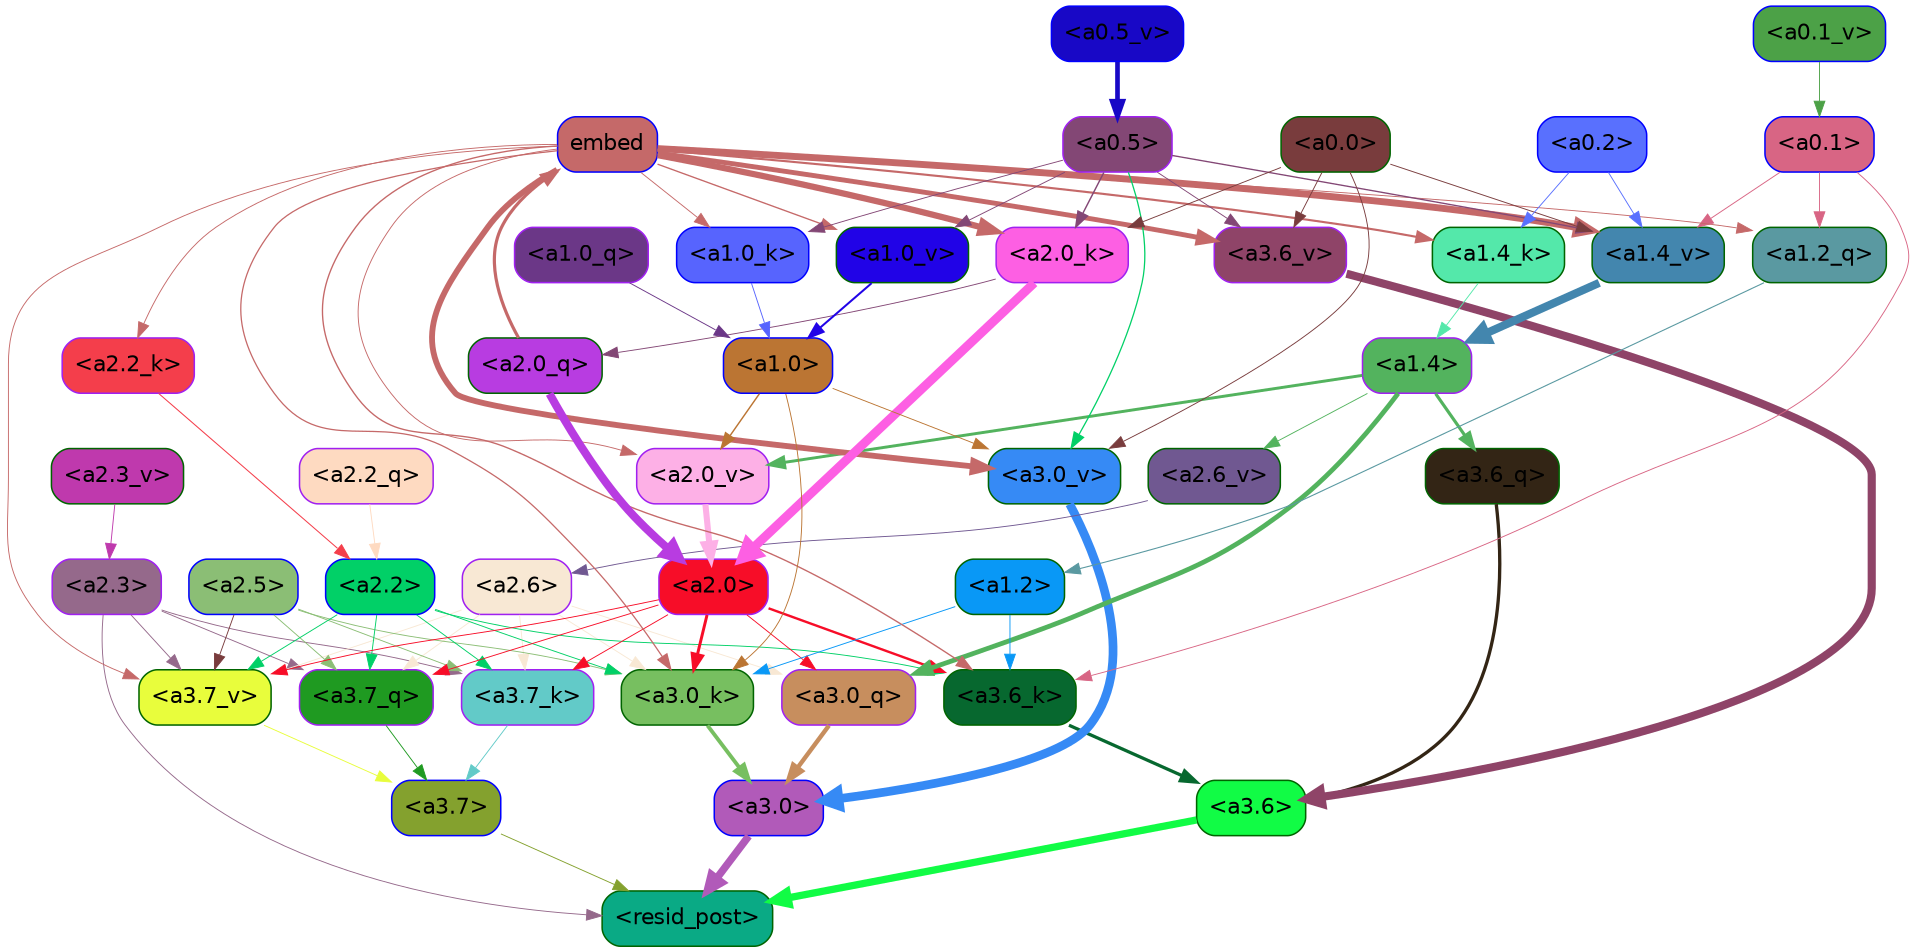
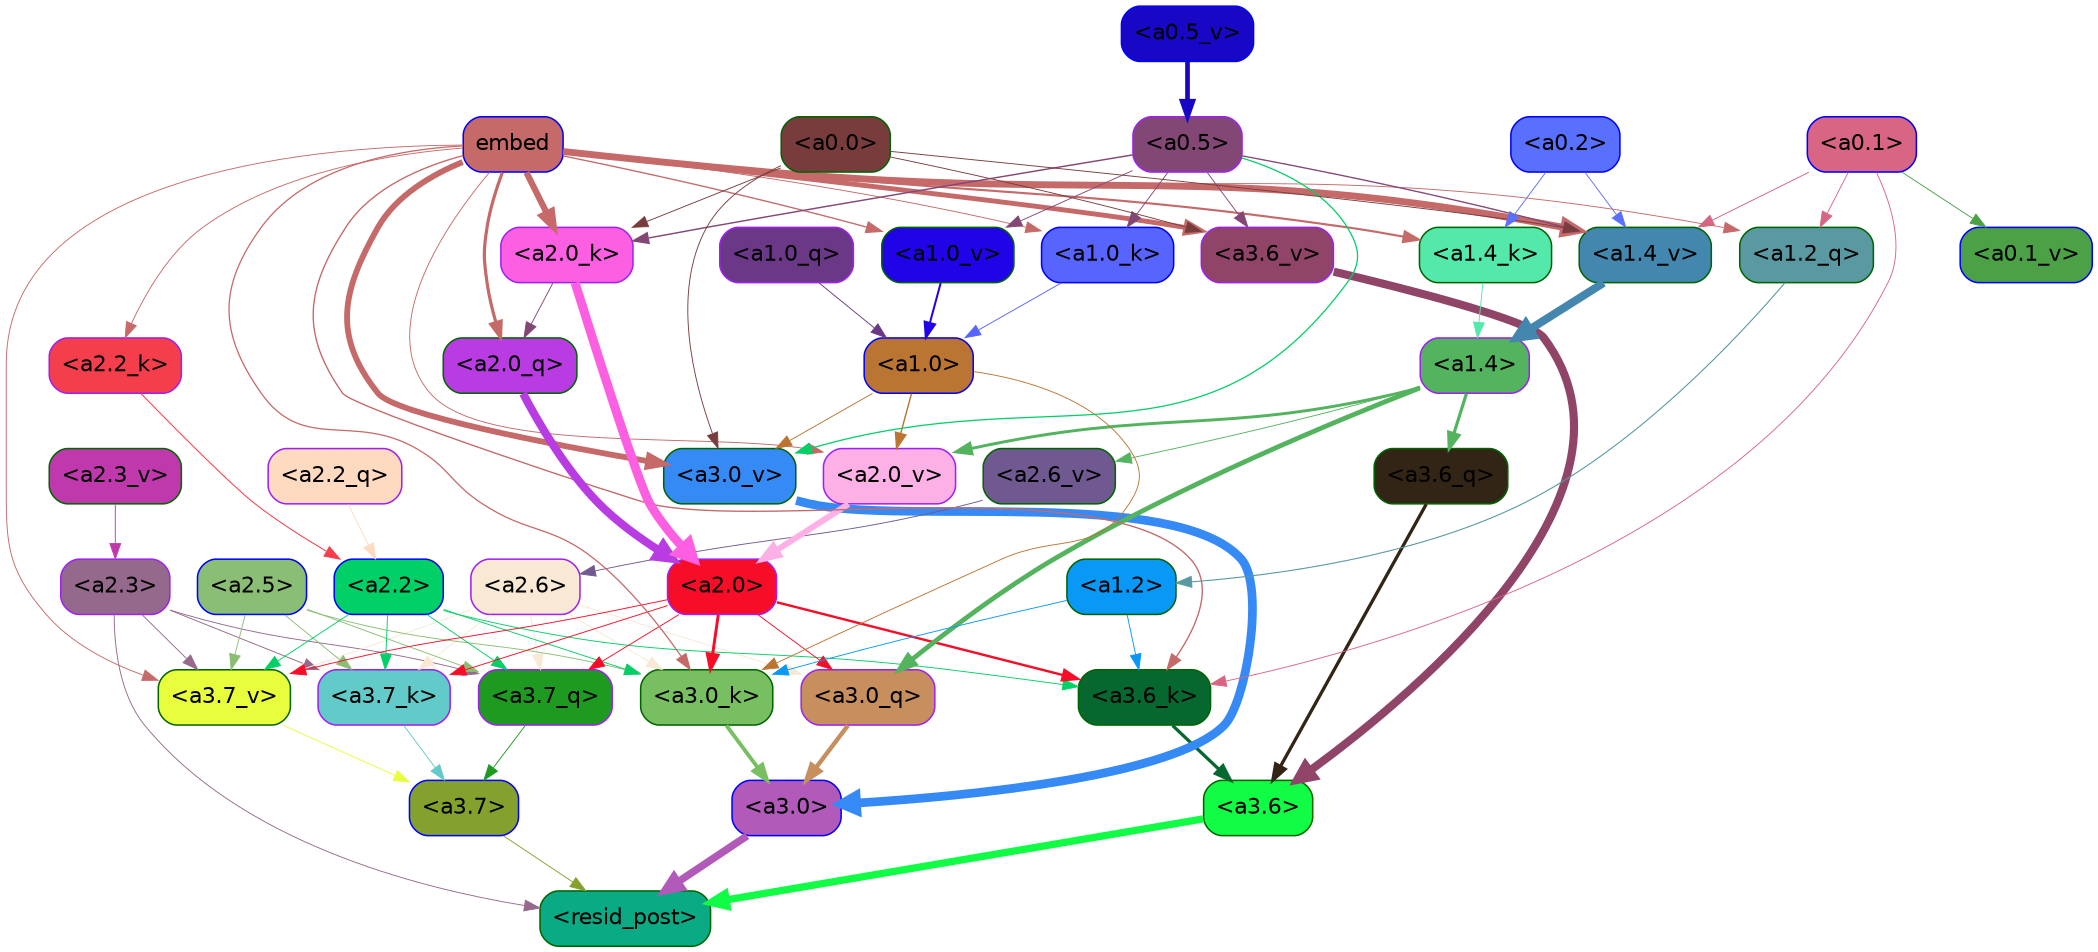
edge "<a0.1_v>" -> "<a0.1>": reversed
edge "<a2.0_q>" -> "embed": reversed
edge "<a2.5>" -> "<a3.7_v>": color #793c3d -> #8bbe75
